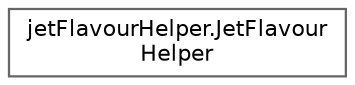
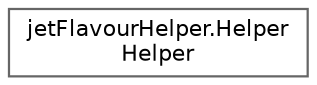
node "jetFlavourHelper.JetFlavour Helper": label "jetFlavourHelper.JetFlavour Helper" -> "jetFlavourHelper.Helper Helper"
